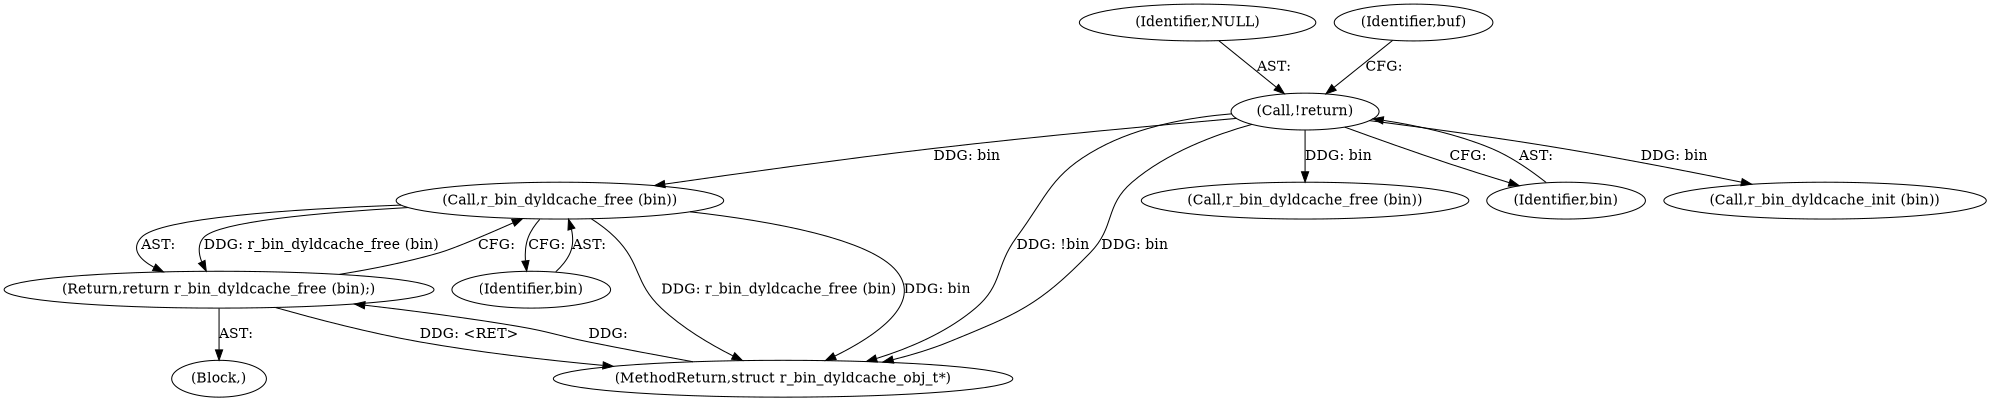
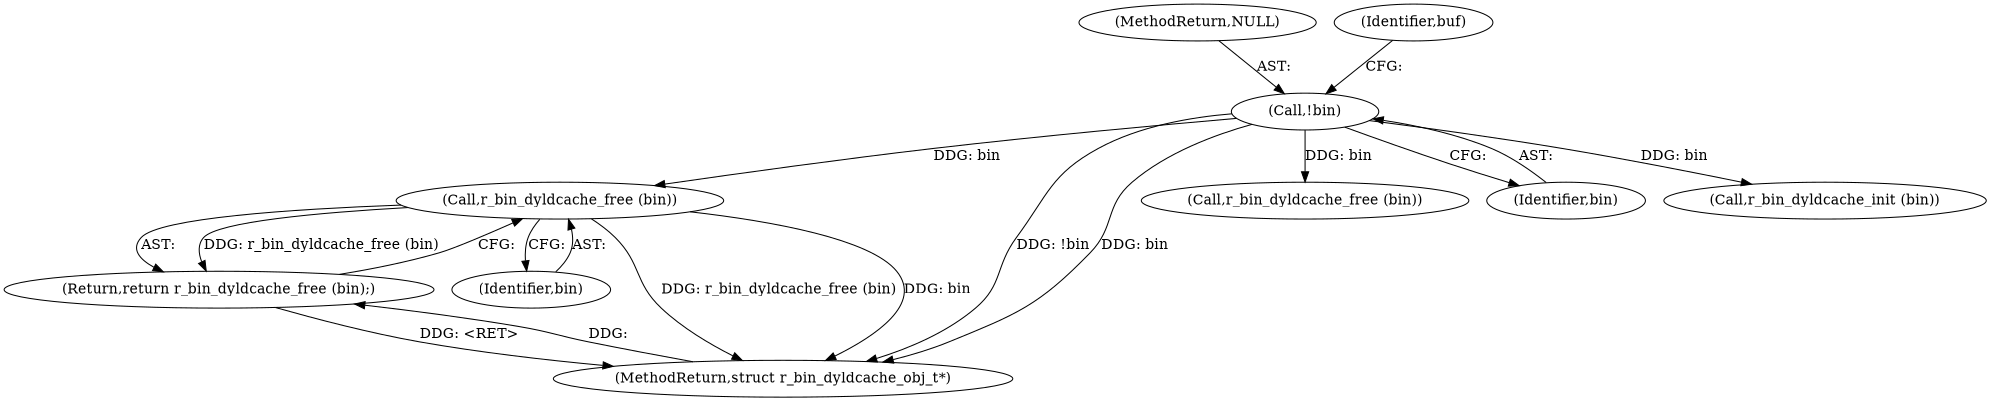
node "(Identifier,NULL)": label "(Identifier,NULL)" -> "(MethodReturn,NULL)"
node "(Call,!return)": label "(Call,!return)" -> "(Call,!bin)"
node "(Block,)": removed
